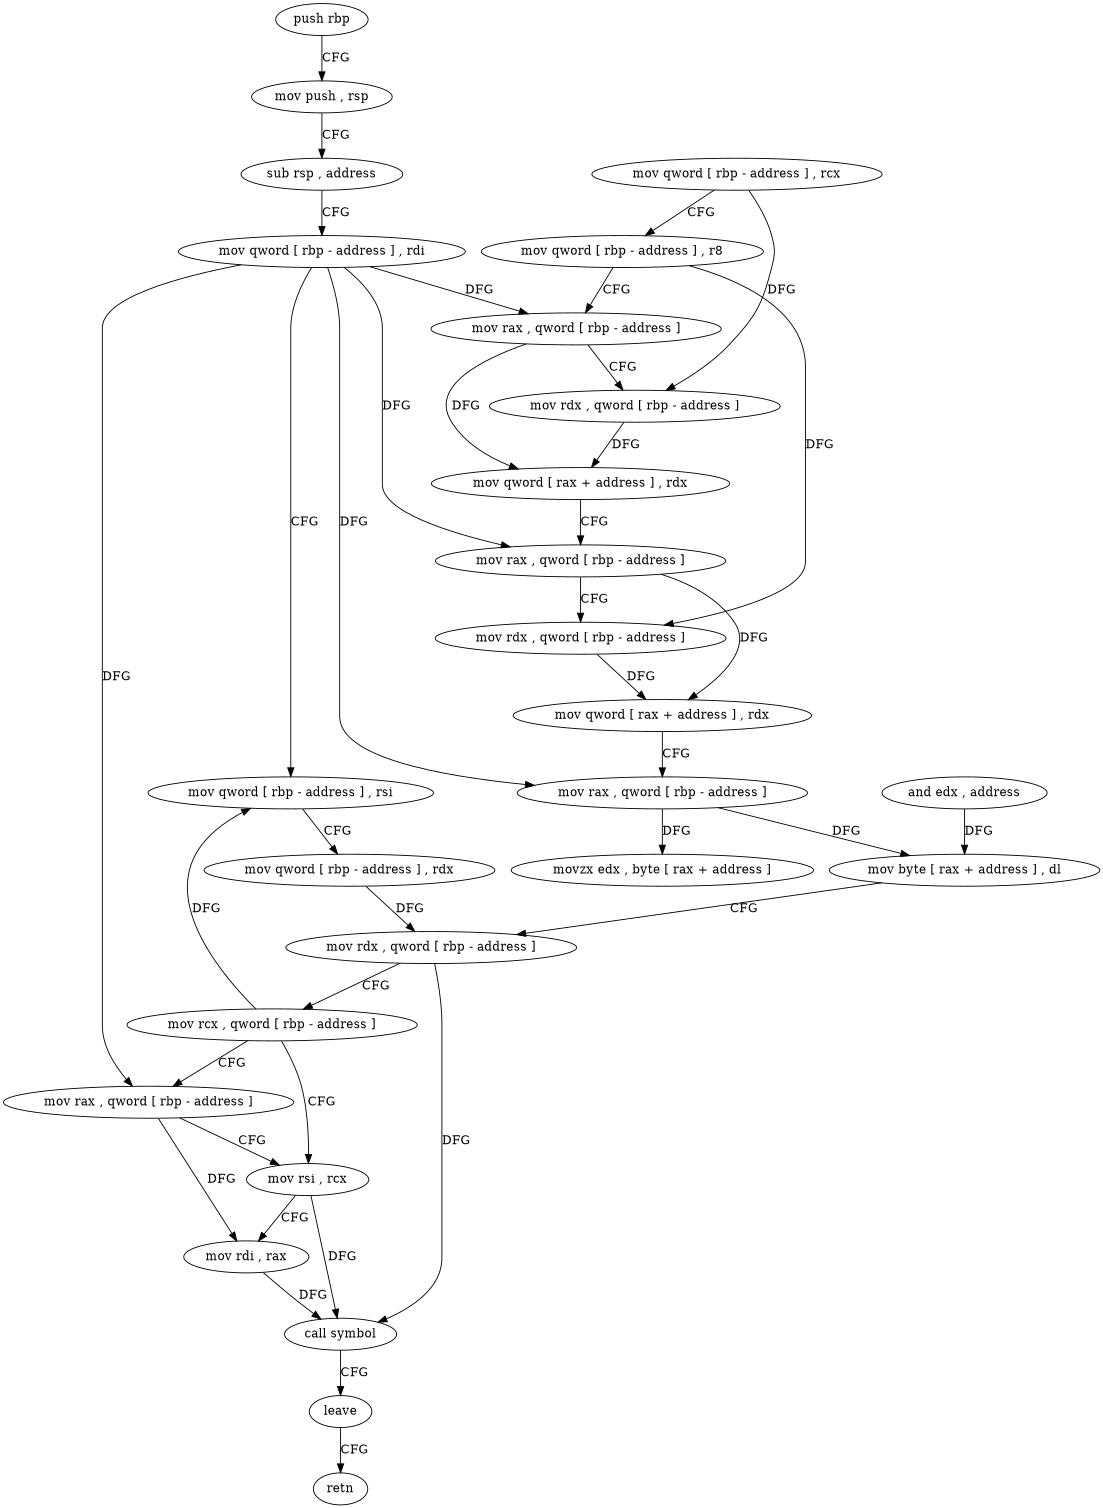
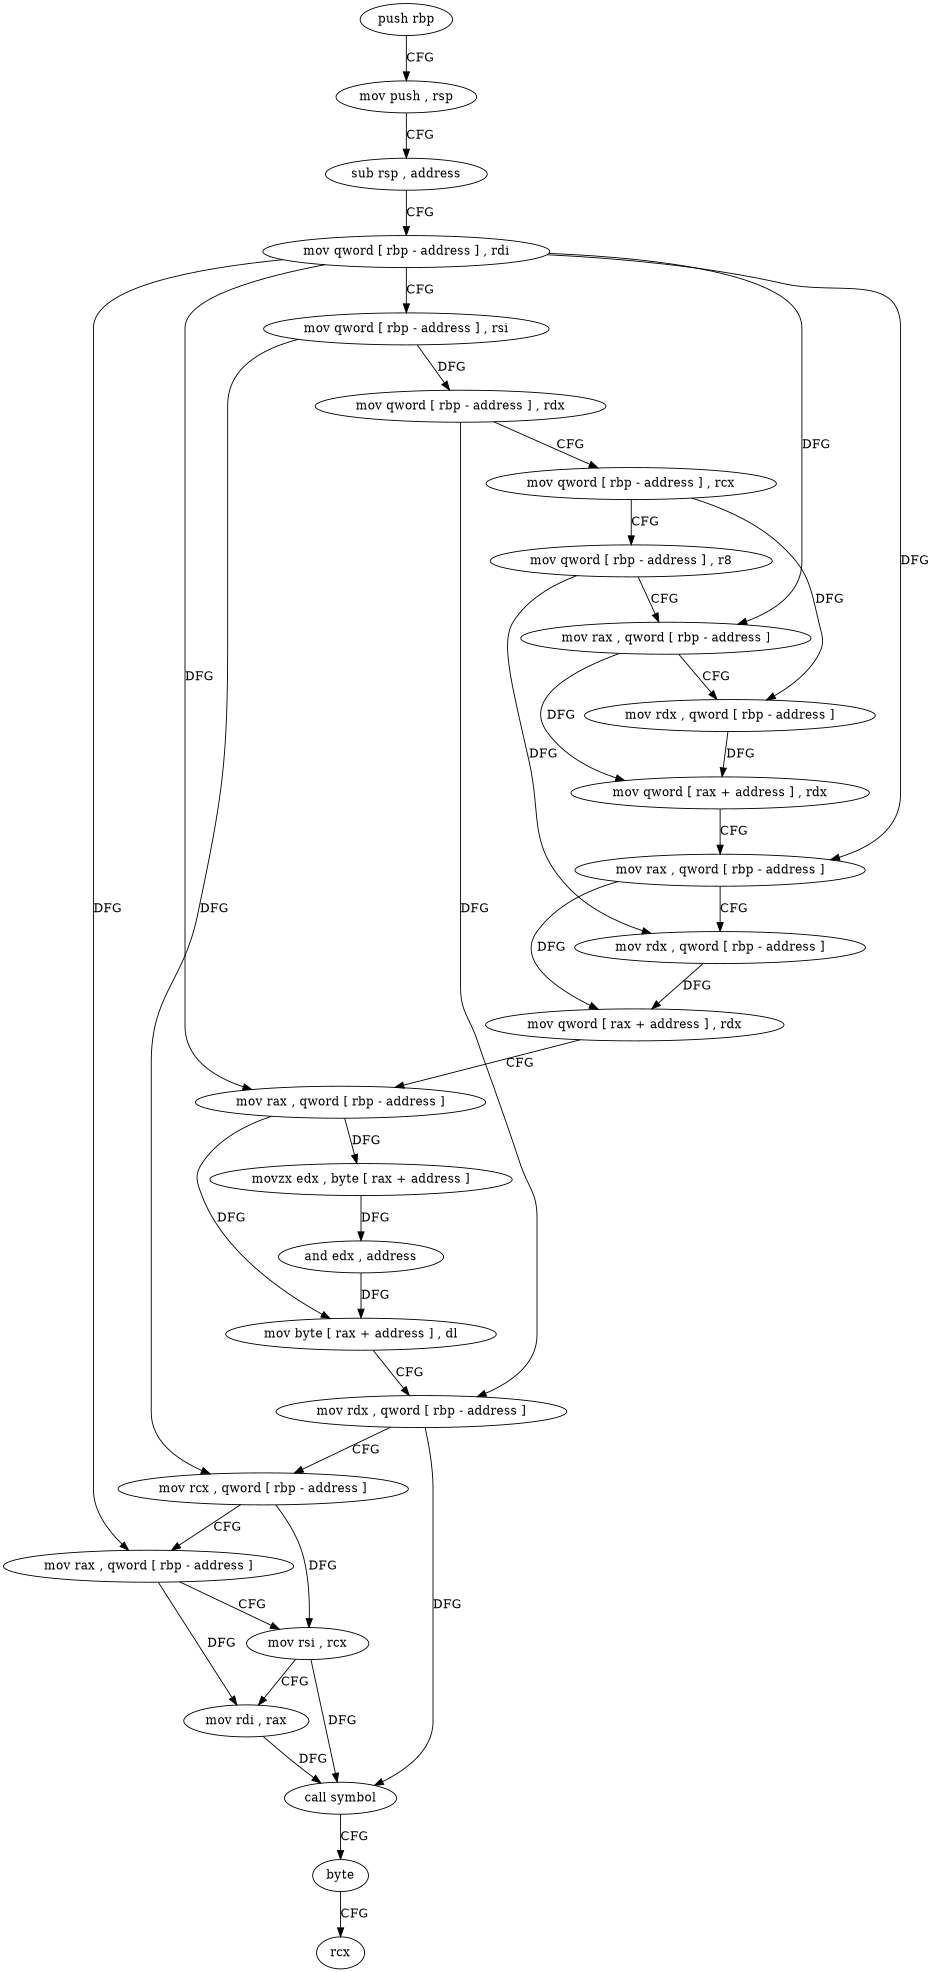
edge "mov qword [ rbp - address ] , rdx" -> "mov qword [ rbp - address ] , rcx": added, label "CFG"
edge "mov qword [ rbp - address ] , rsi" -> "mov qword [ rbp - address ] , rdx": label "CFG" -> "DFG"
edge "mov rcx , qword [ rbp - address ]" -> "mov qword [ rbp - address ] , rsi": reversed
edge "mov rcx , qword [ rbp - address ]" -> "mov rsi , rcx": label "CFG" -> "DFG"
edge "movzx edx , byte [ rax + address ]" -> "and edx , address": added, label "DFG"
node "leave": label "leave" -> "byte"
node "retn": label "retn" -> "rcx"
